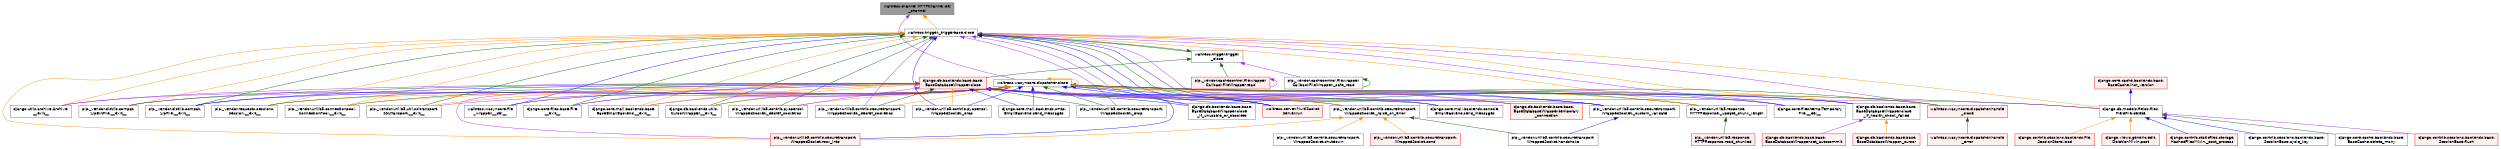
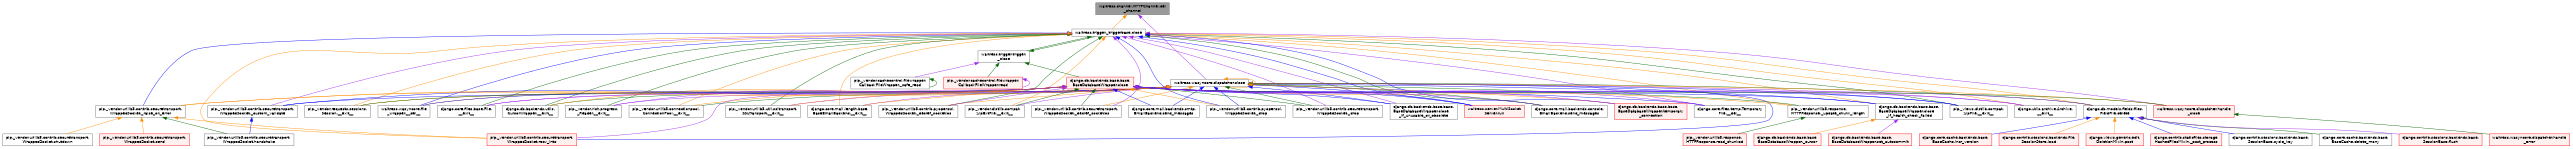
edge "django.db.models.fields.files. FieldFile.delete" -> "django.core.cache.backends.base. BaseCache.incr_version": reversed
node "pip._vendor.distlib.compat. ZipFile.__exit__": label "pip._vendor.distlib.compat. ZipFile.__exit__" -> "pip._views.distlib.compat. ZipFile.__exit__"
node "pip._vendor.rich.progress. _Reader.__exit__": added
node "django.core.mail.backends.base. BaseEmailBackend.__exit__": label "django.core.mail.backends.base. BaseEmailBackend.__exit__" -> "django.core.mail.length.base. BaseEmailBackend.__exit__"
